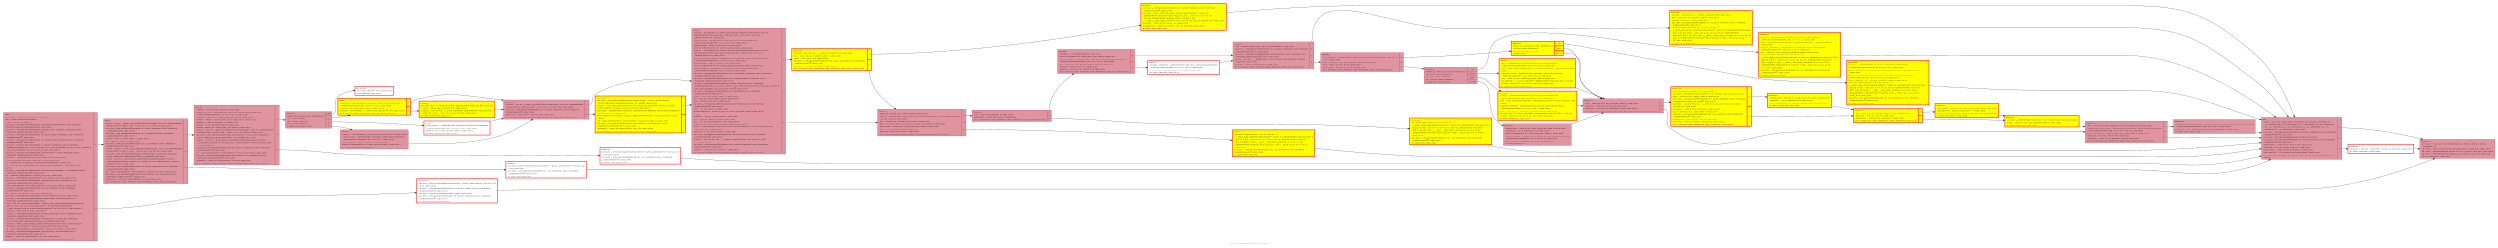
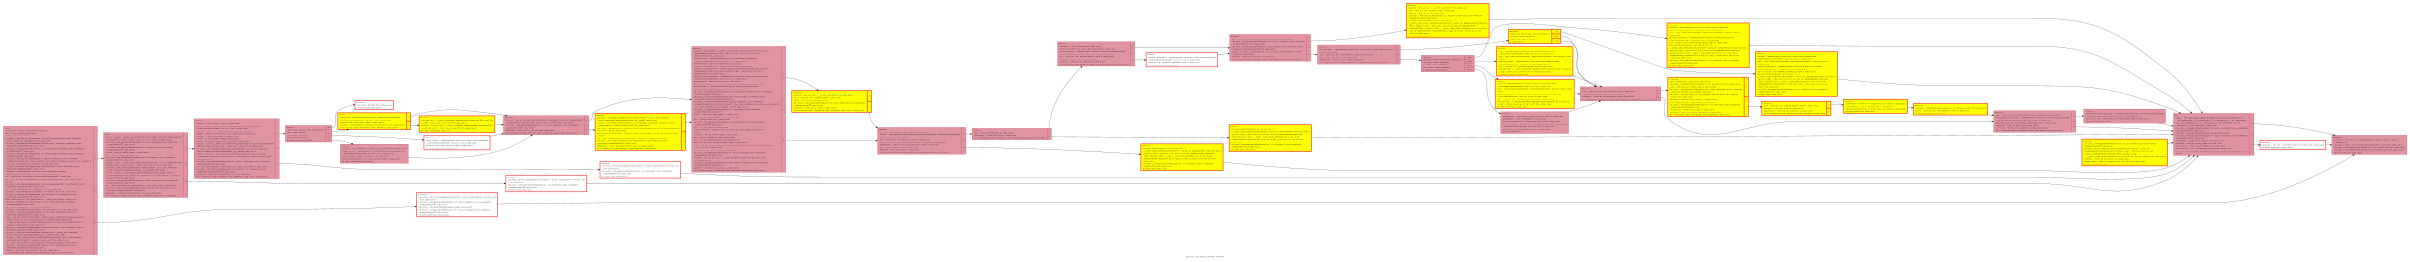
edge "cond.end:" -> "if.then50:": removed
node "if.then133:": removed
edge "if.end138:" -> "if.end149:": removed
